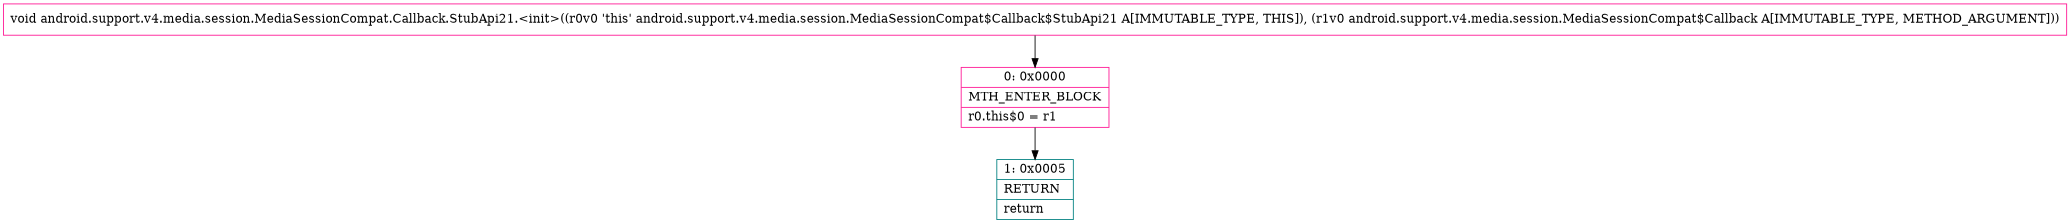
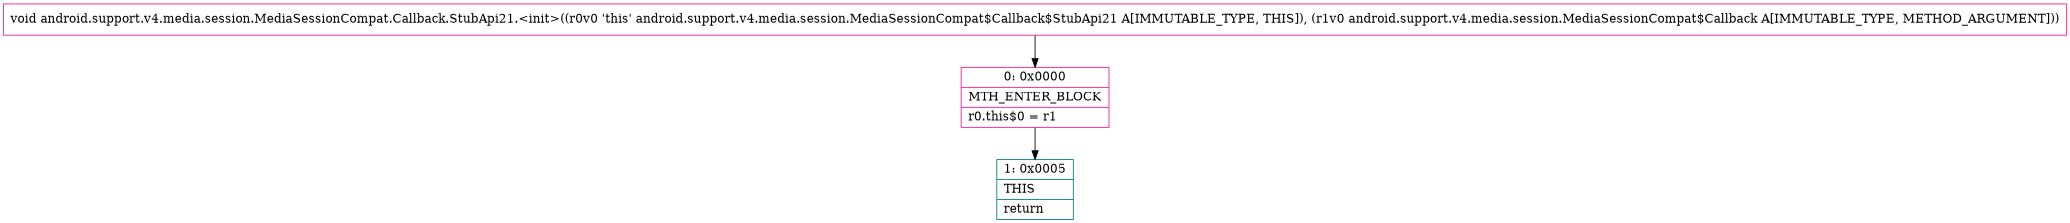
node "1: 0x0005": text "RETURN" -> "THIS"
